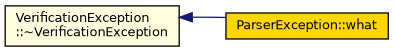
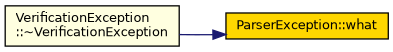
edge "ParserException::what" -> "VerificationException ::~VerificationException": reversed
